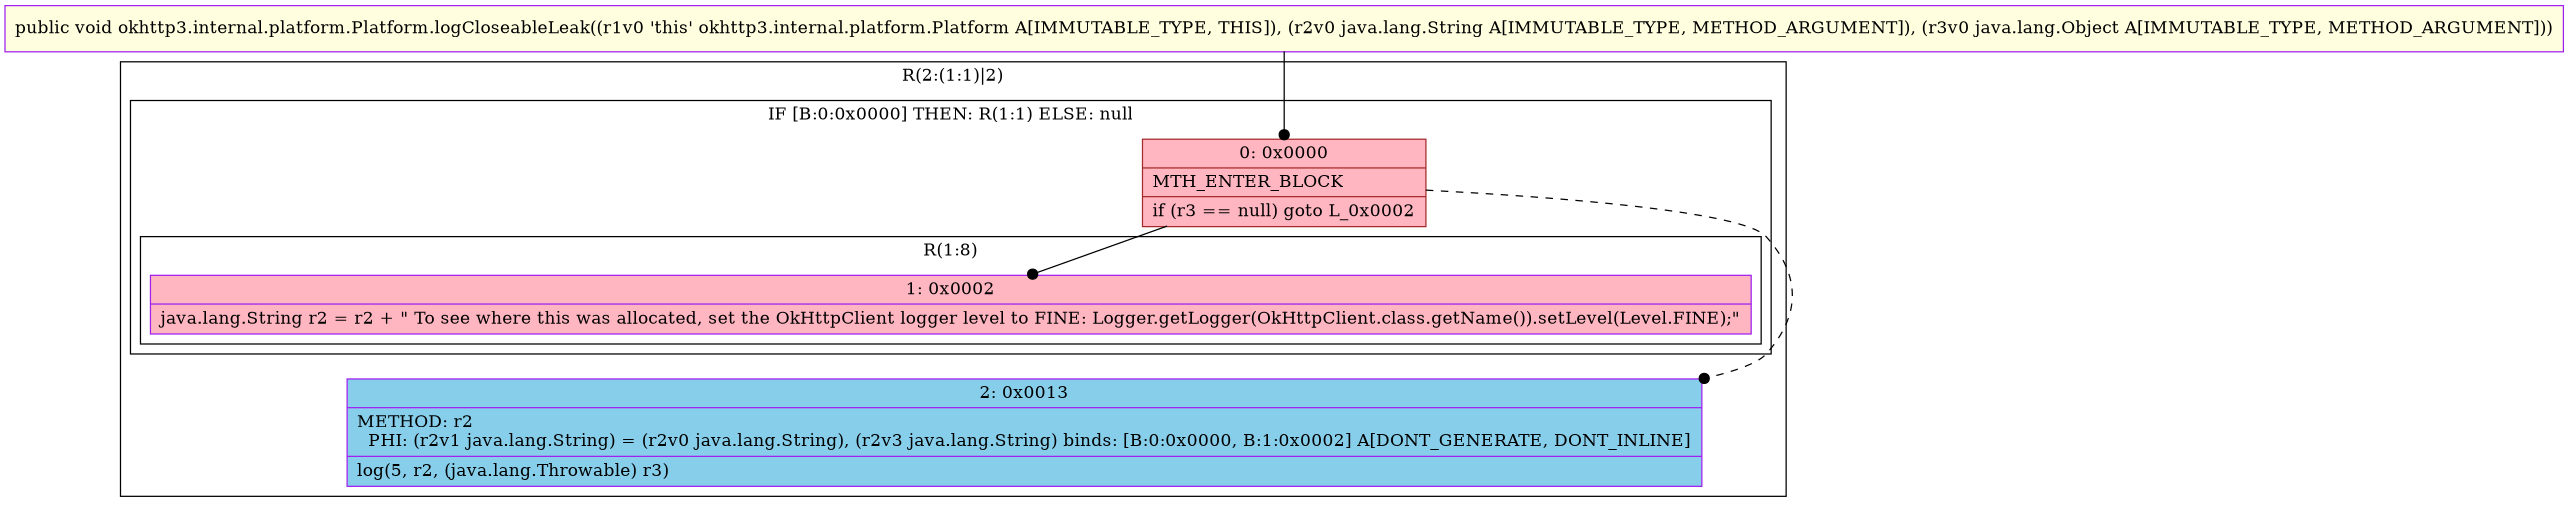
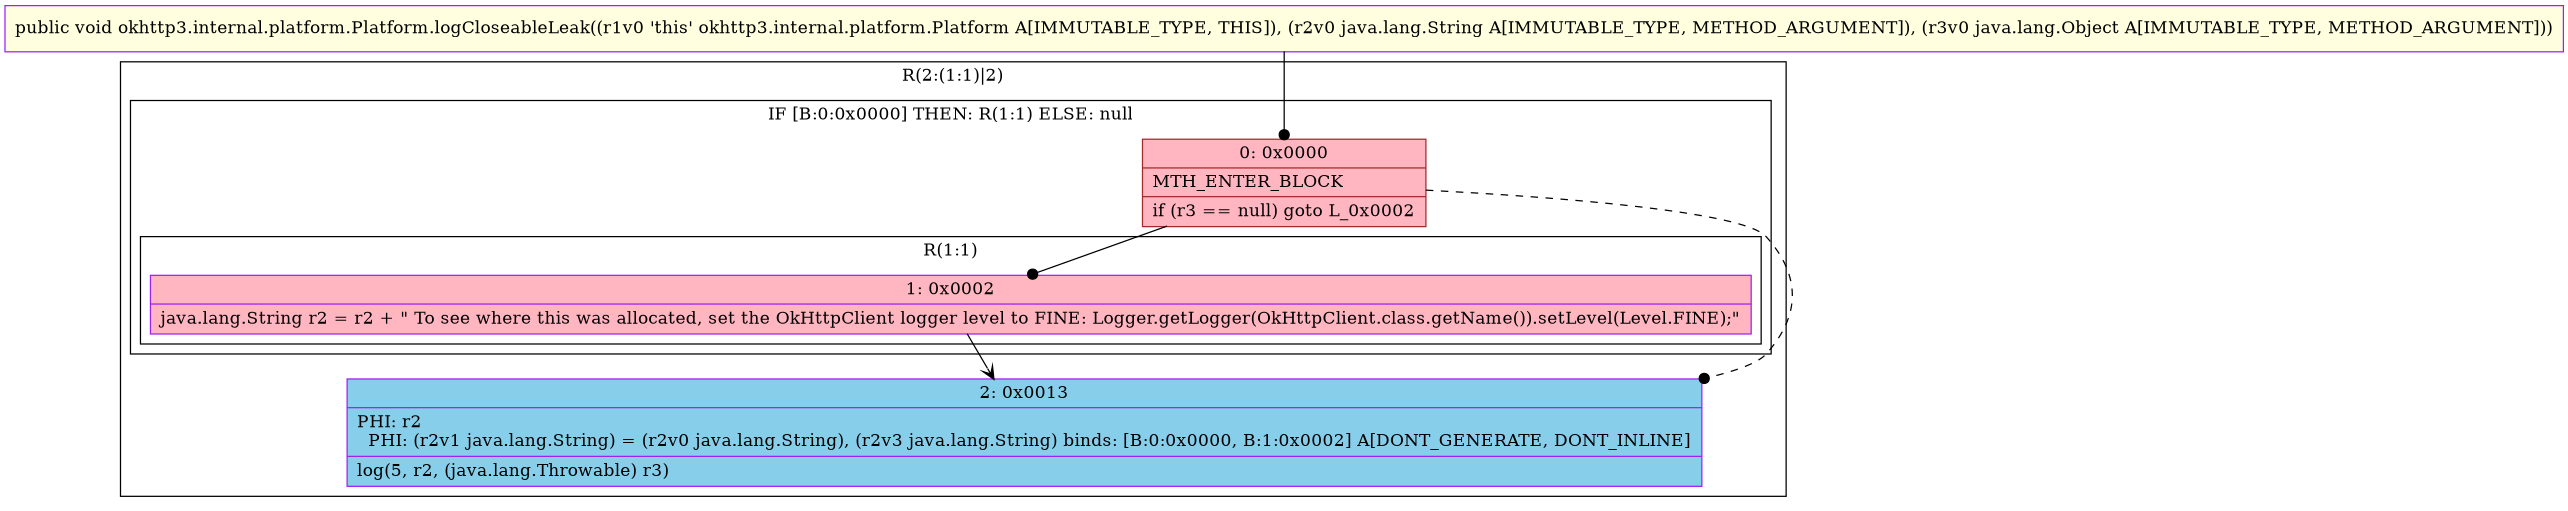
cluster "R(1:8)": label "R(1:8)" -> "R(1:1)"
edge "1: 0x0002" -> "2: 0x0013": added
node "2: 0x0013": text "METHOD: r2" -> "PHI: r2"
